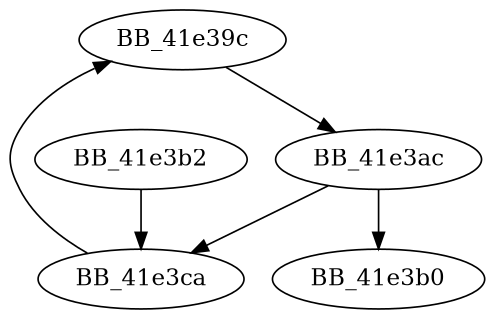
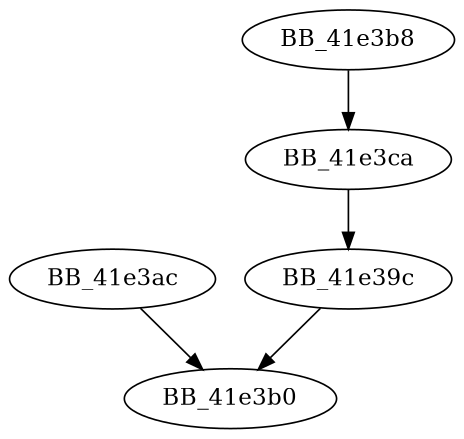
edge "BB_41e39c" -> "BB_41e3ac": now "BB_41e39c" -> "BB_41e3b0"
node "BB_41e3b2": label "BB_41e3b2" -> "BB_41e3b8"
edge "BB_41e3ac" -> "BB_41e3ca": removed
